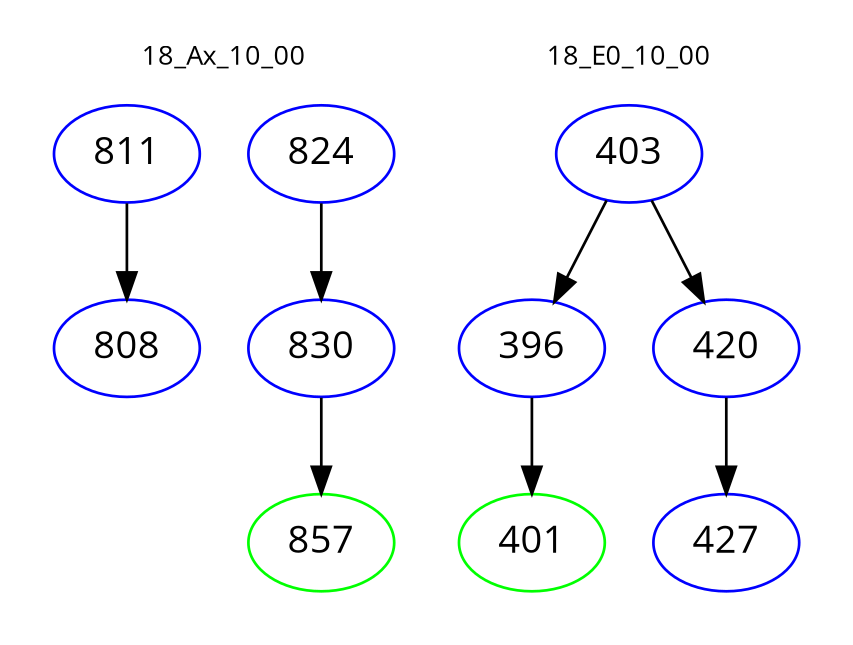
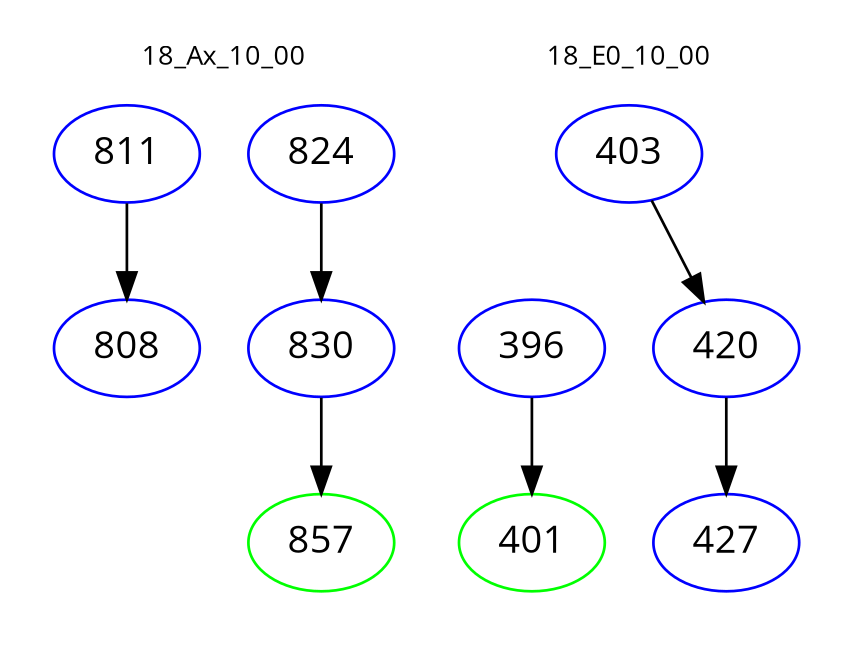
edge "403" -> "396": removed
